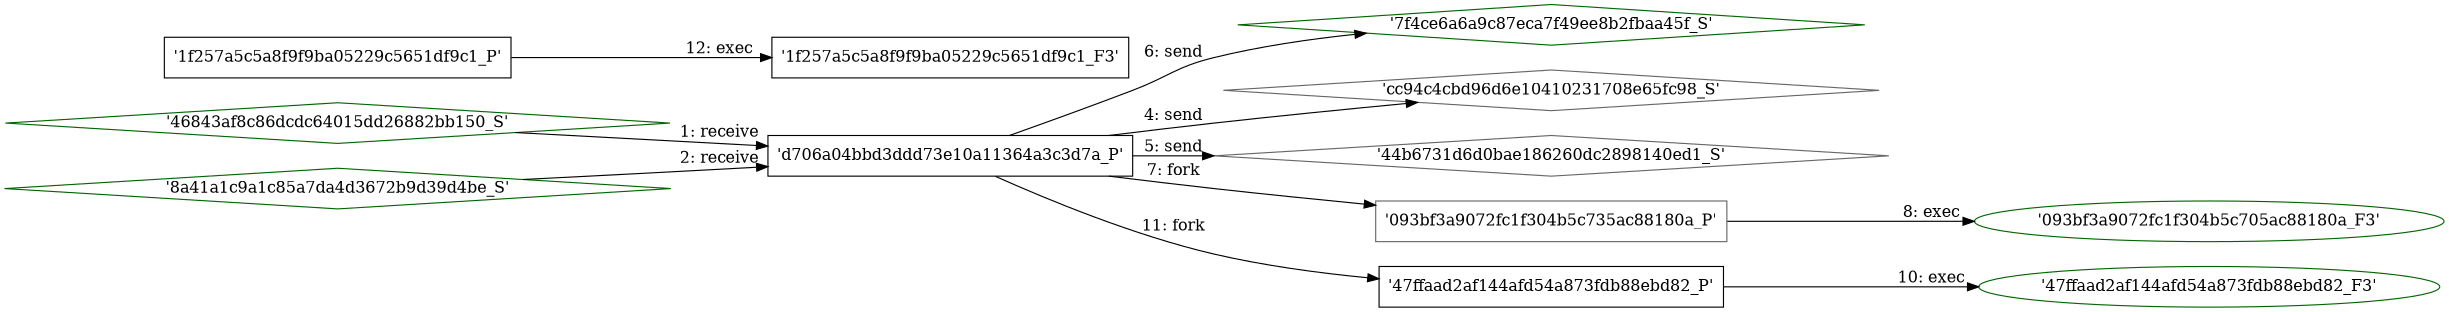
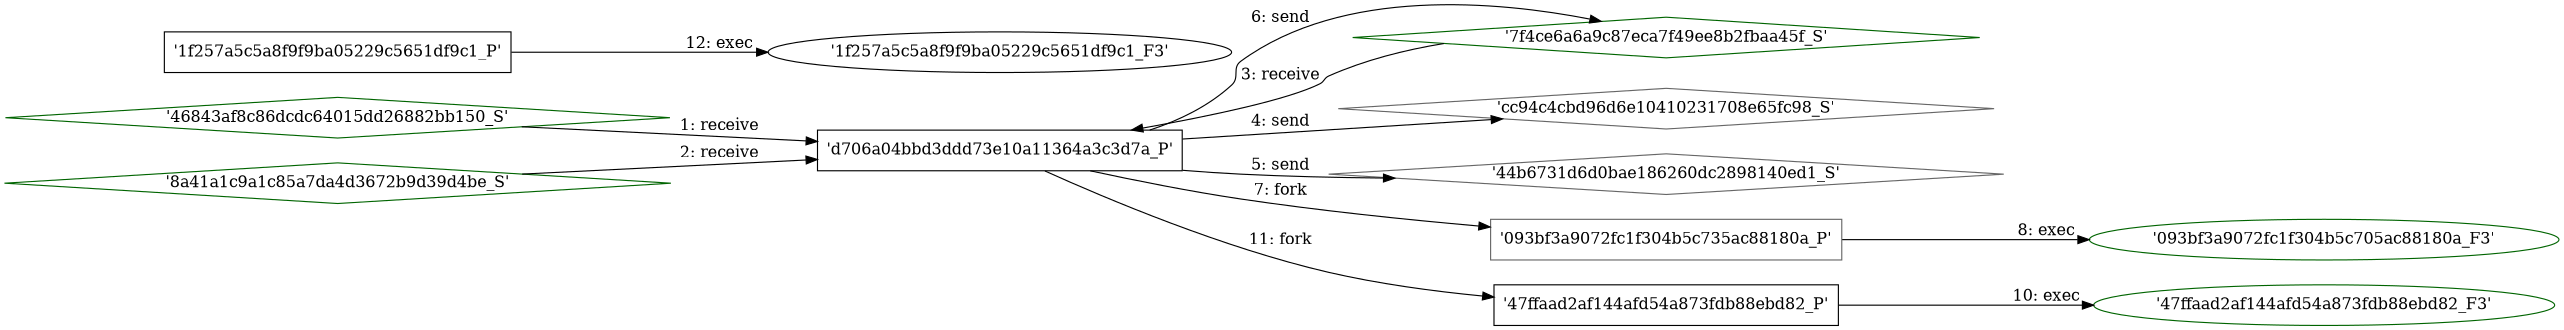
node "'1f257a5c5a8f9f9ba05229c5651df9c1_F3'": shape box -> ellipse
edge "'7f4ce6a6a9c87eca7f49ee8b2fbaa45f_S'" -> "'d706a04bbd3ddd73e10a11364a3c3d7a_P'": added, label "3: receive"
